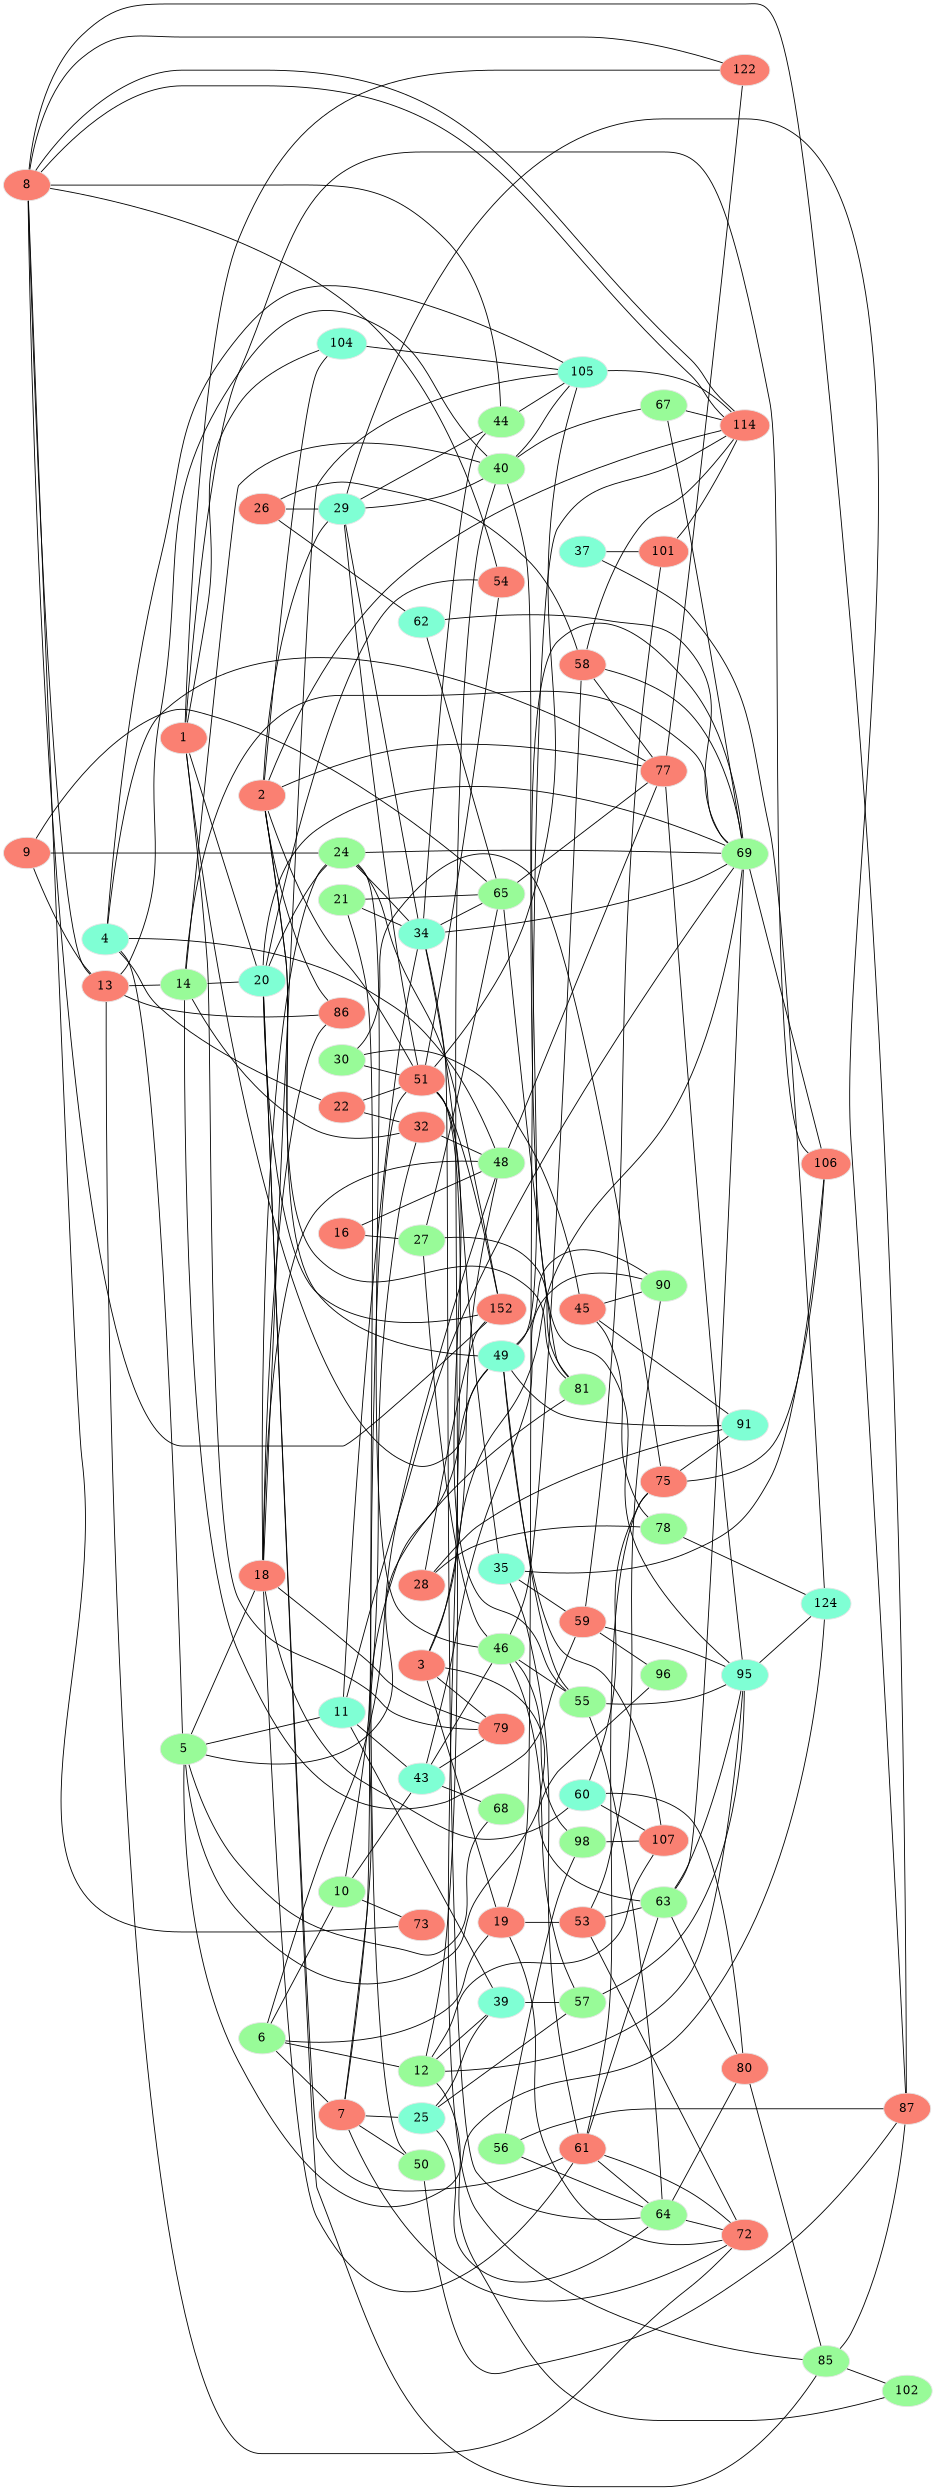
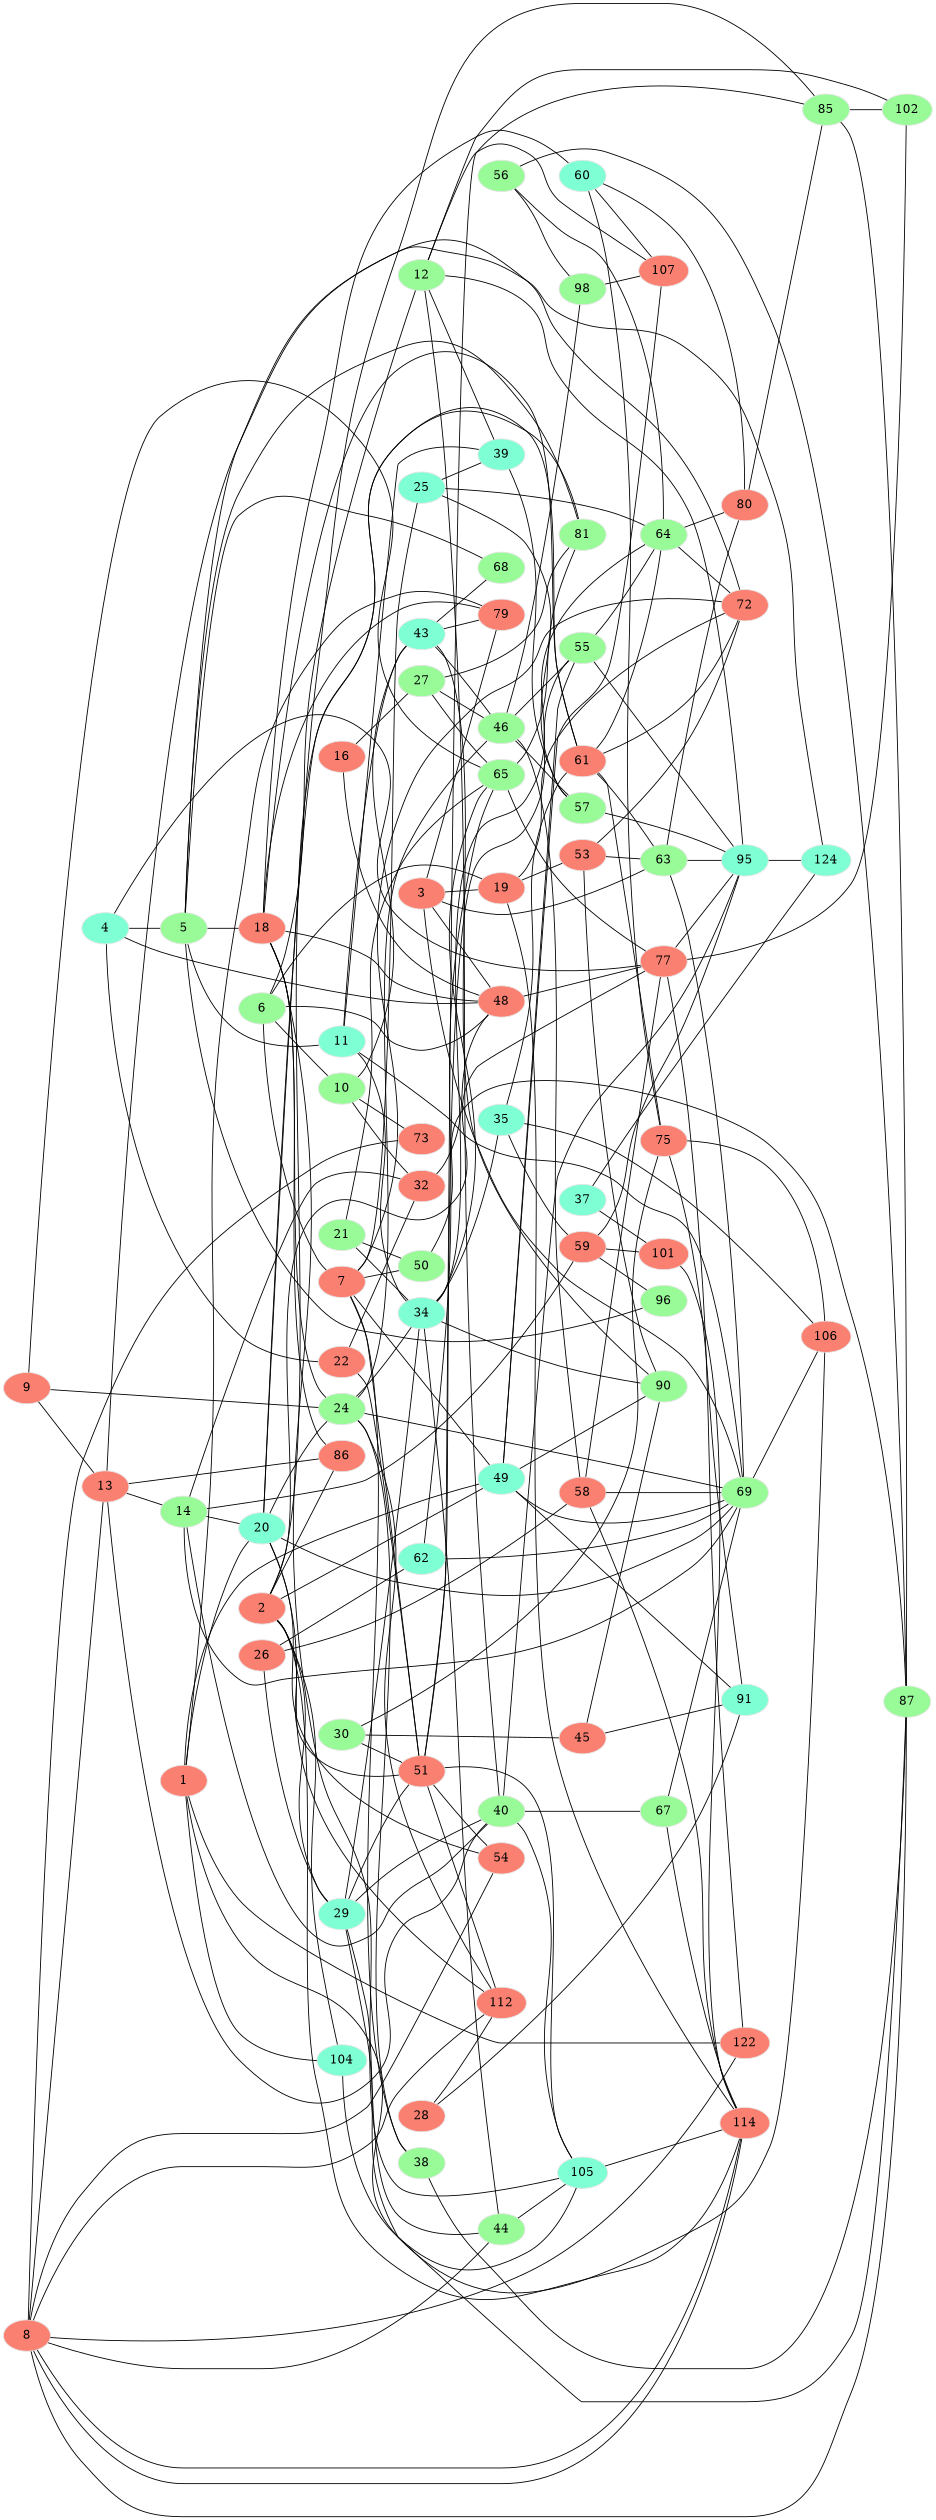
edge "105" -- "4": removed
edge "102" -- "77": added
edge "69" -- "34": now "90" -- "34"
node "48": fillcolor palegreen -> salmon
node "152": label "152" -> "112"
node "78": removed
node "87": fillcolor salmon -> palegreen
node "38": added
